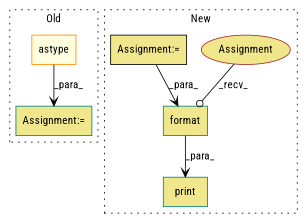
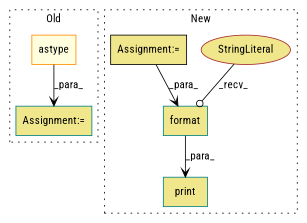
node "Assignment": label "Assignment" -> "StringLiteral"
